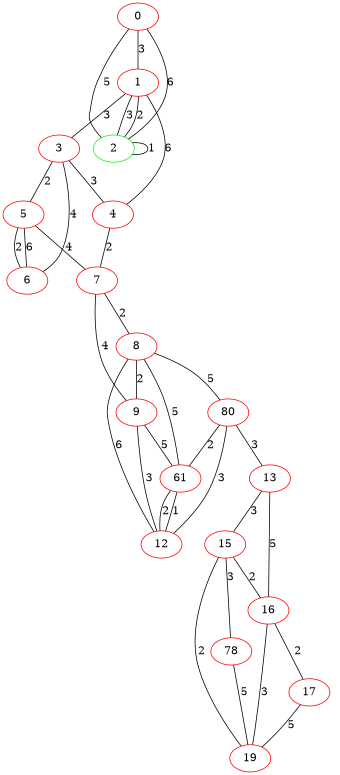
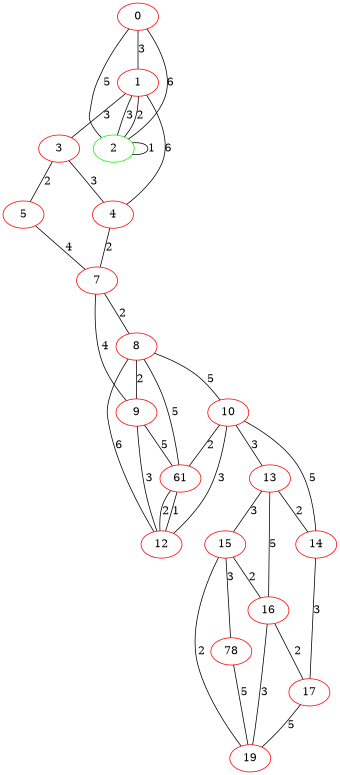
node "6": removed
node "80": label "80" -> "10"
node "14": added
